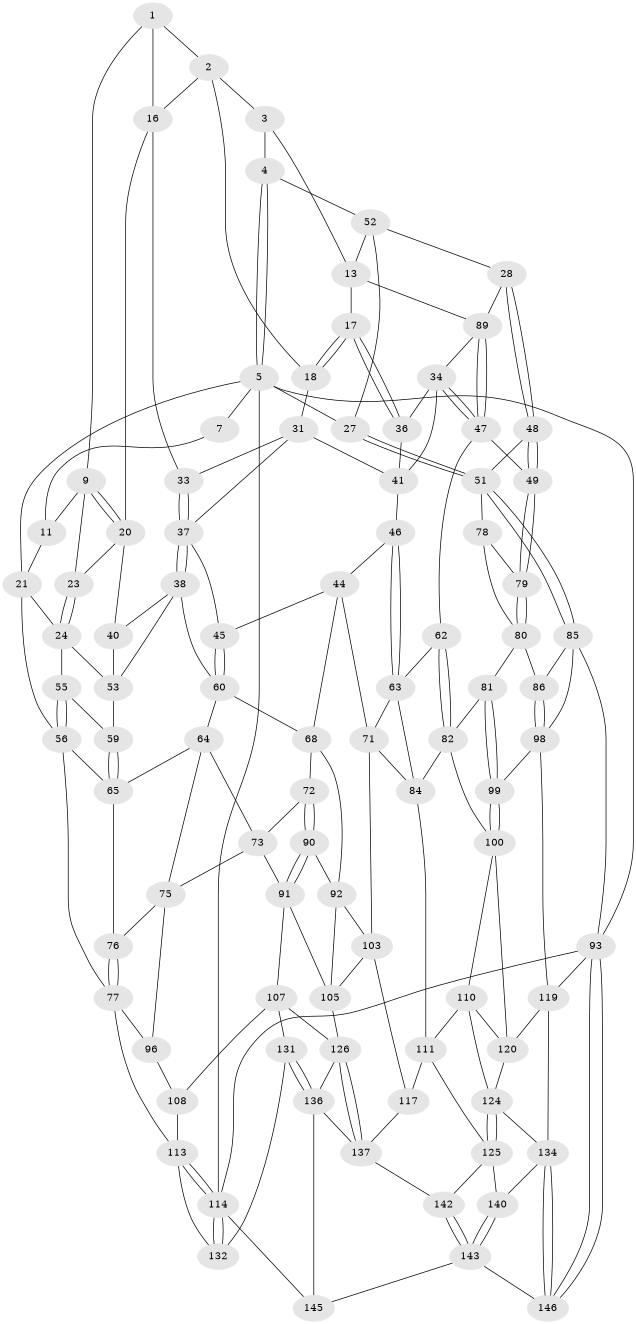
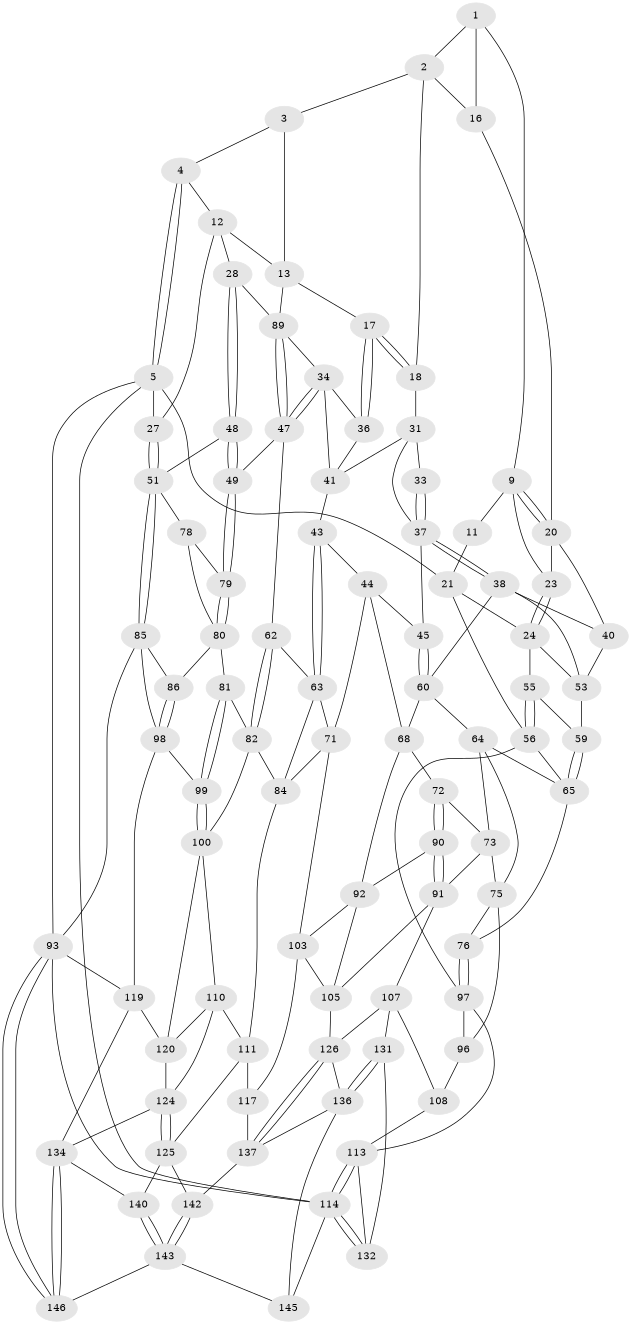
node "52": label "52" -> "12"
edge "16" -- "33": removed
node "7": removed
node "46": label "46" -> "43"
node "77": label "77" -> "97"
